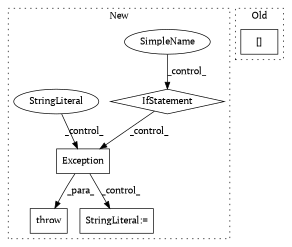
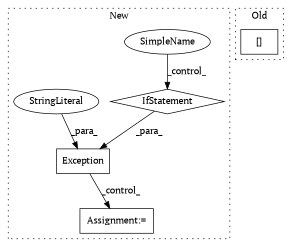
edge "StringLiteral" -> "Exception": label "_control_" -> "_para_"
edge "IfStatement" -> "Exception": label "_control_" -> "_para_"
node "throw": removed
node "StringLiteral:=": label "StringLiteral:=" -> "Assignment:="
